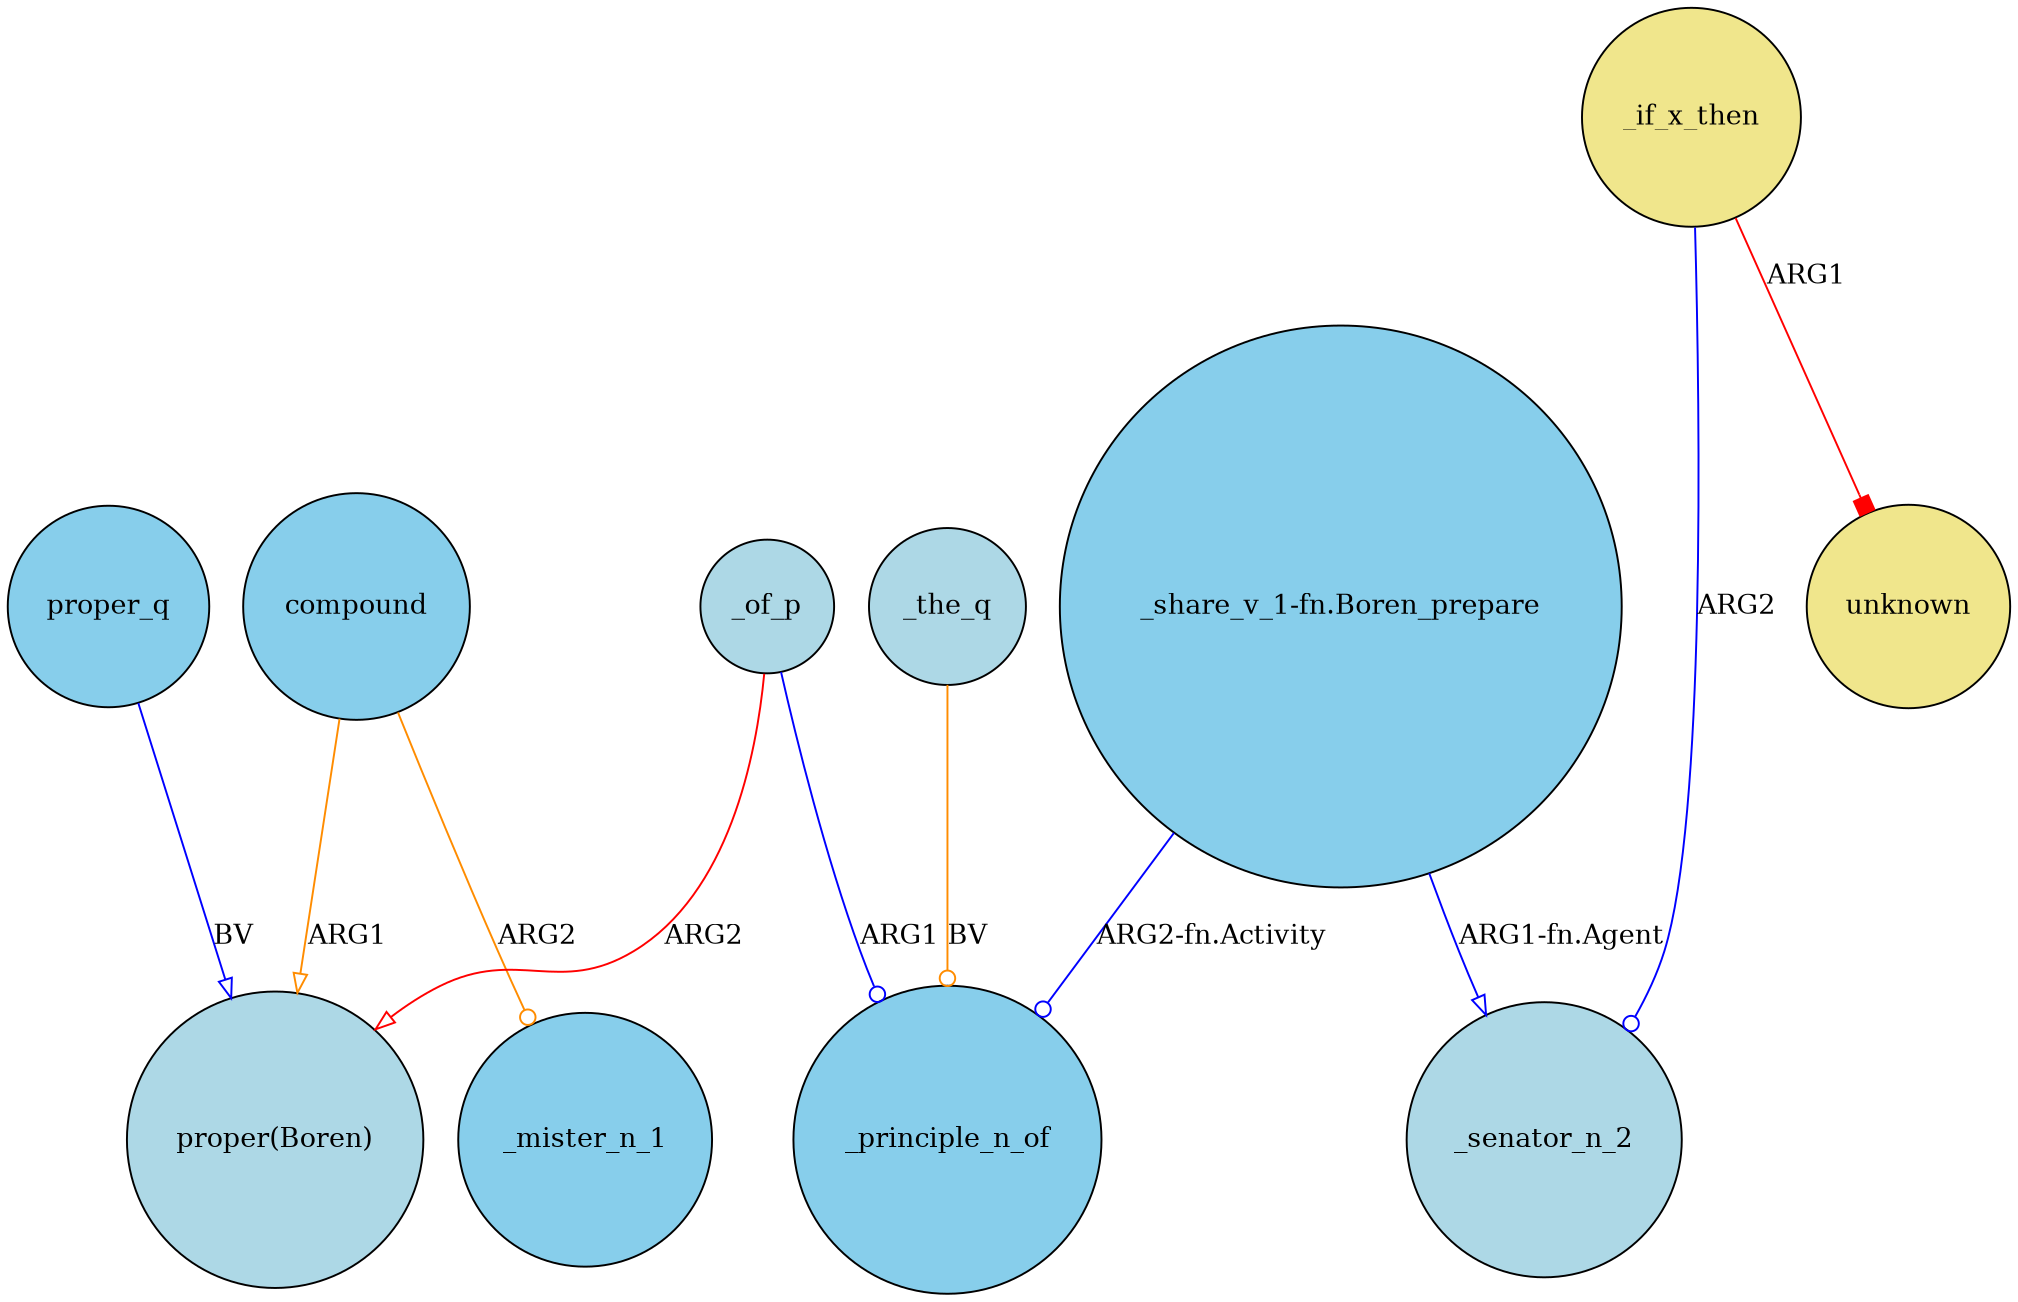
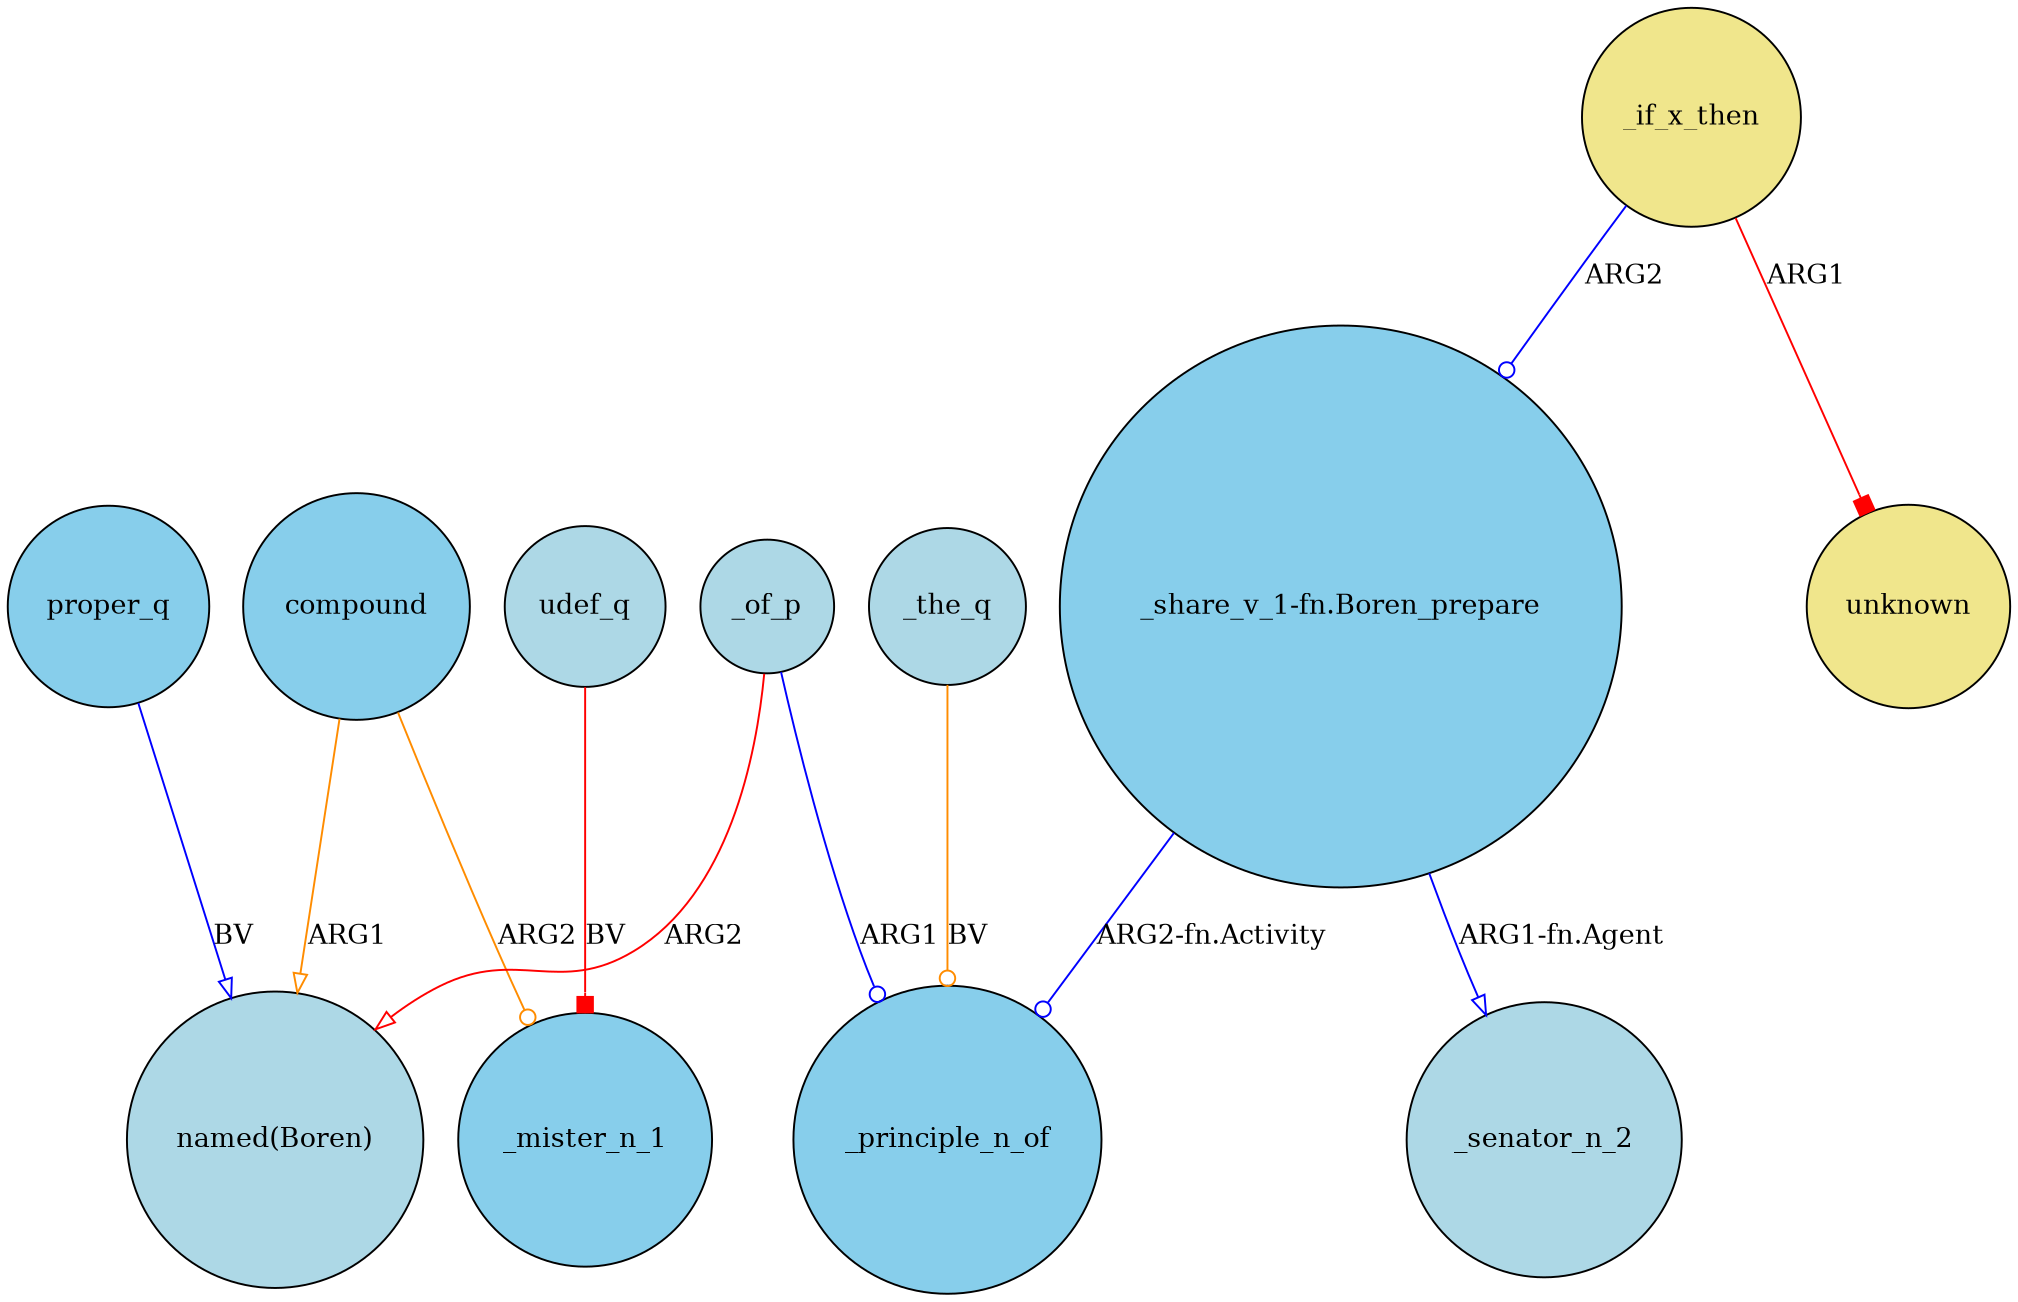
node "udef_q": added
edge "_if_x_then" -> "_senator_n_2": now "_if_x_then" -> "_share_v_1-fn.Boren_prepare"
node "proper(Boren)": label "proper(Boren)" -> "named(Boren)"
